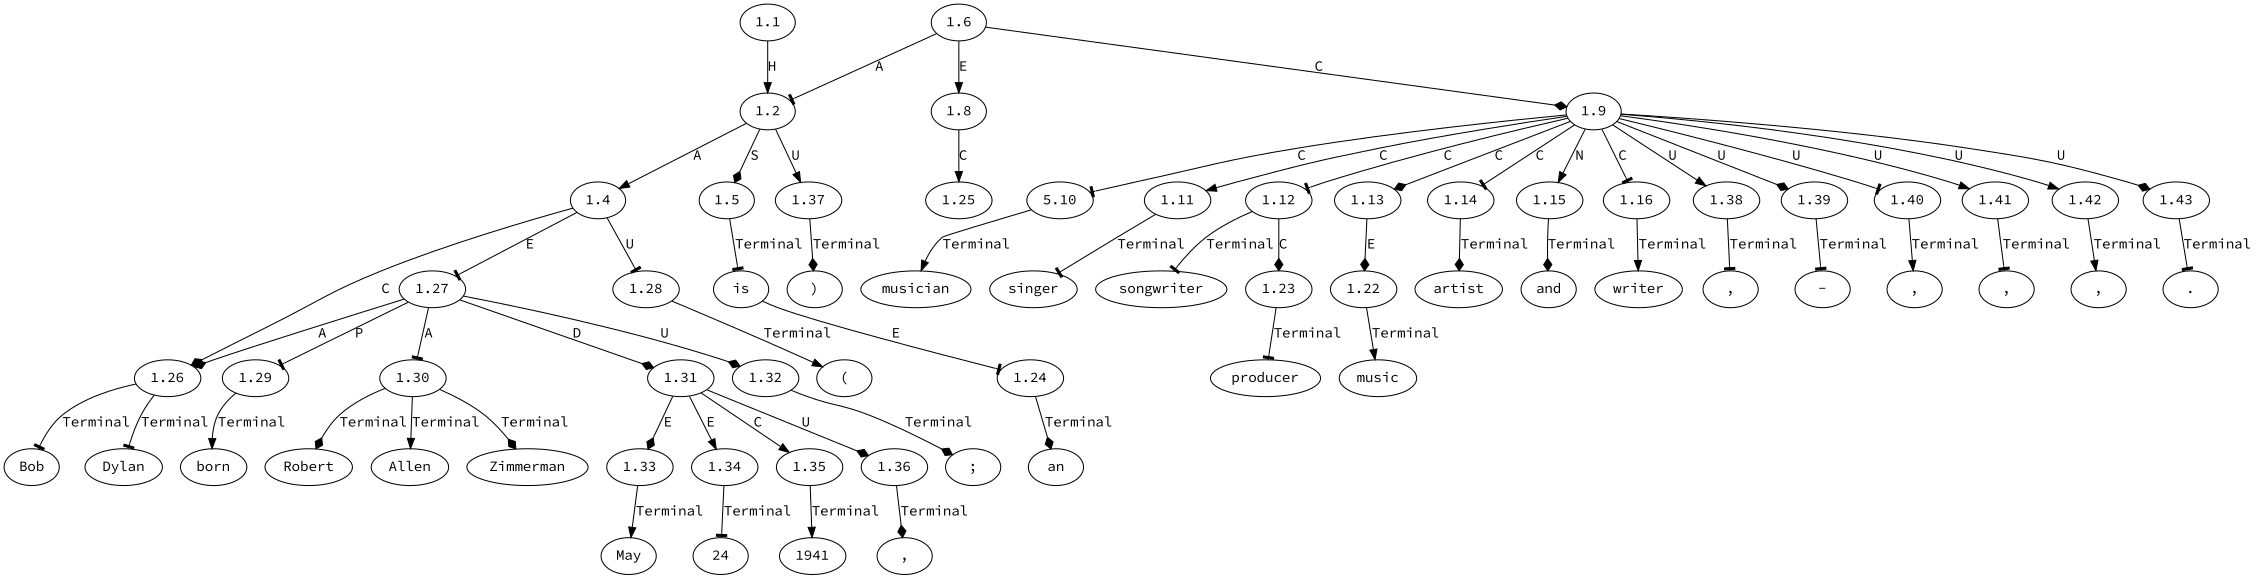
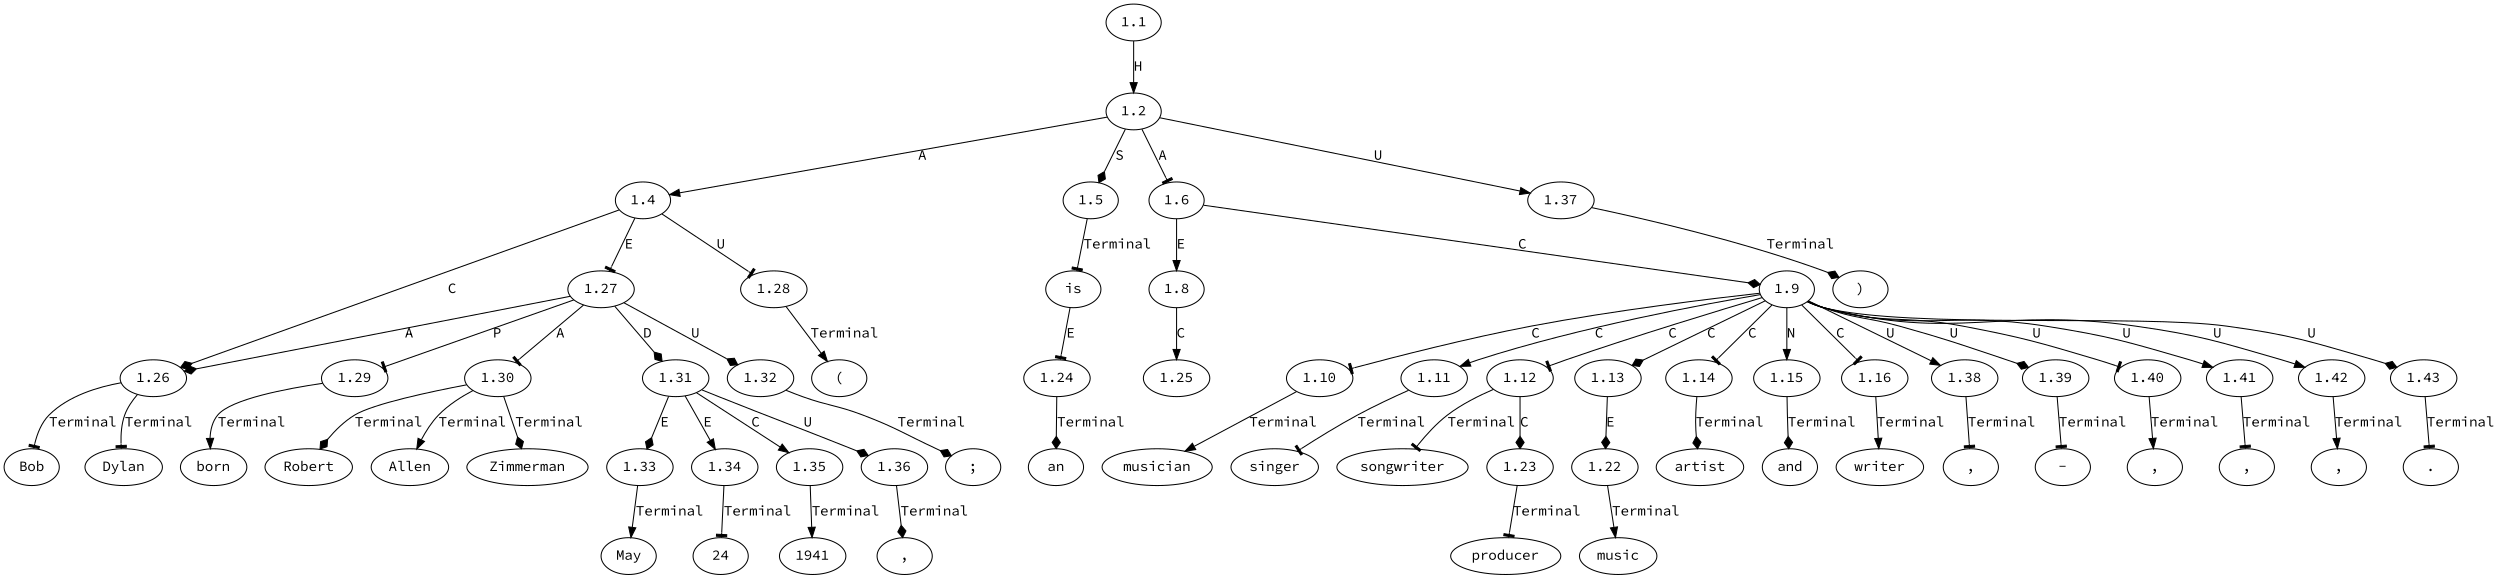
edge "1.6" -> "1.2": reversed
node "5.10": label "5.10" -> "1.10"
